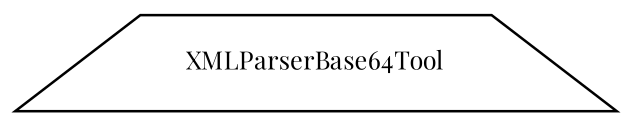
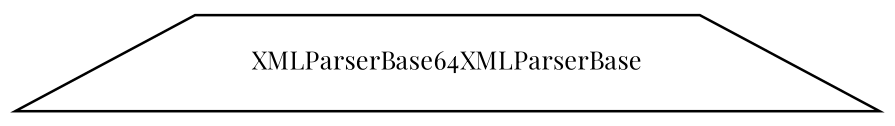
node "XMLParserBase64Tool": label "XMLParserBase64Tool" -> "XMLParserBase64XMLParserBase"
